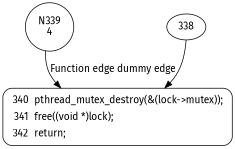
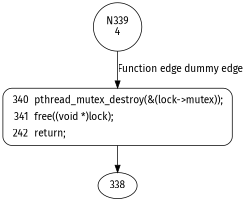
edge "338" -> "340": reversed
node "340": text "342" -> "242"
